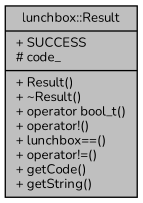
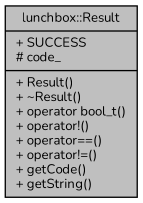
node "lunchbox::Result": text "+ lunchbox==()" -> "+ operator==()"
